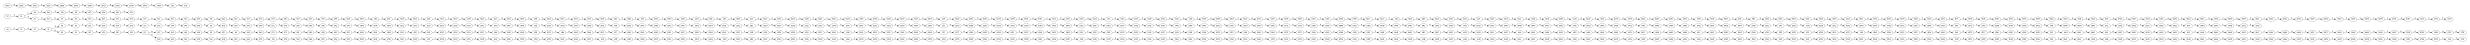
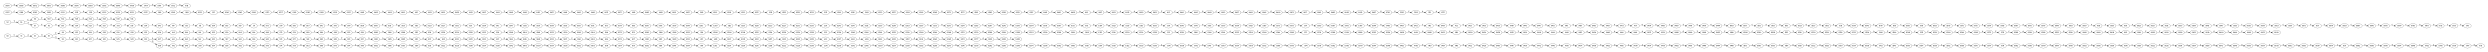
node "S293": removed
